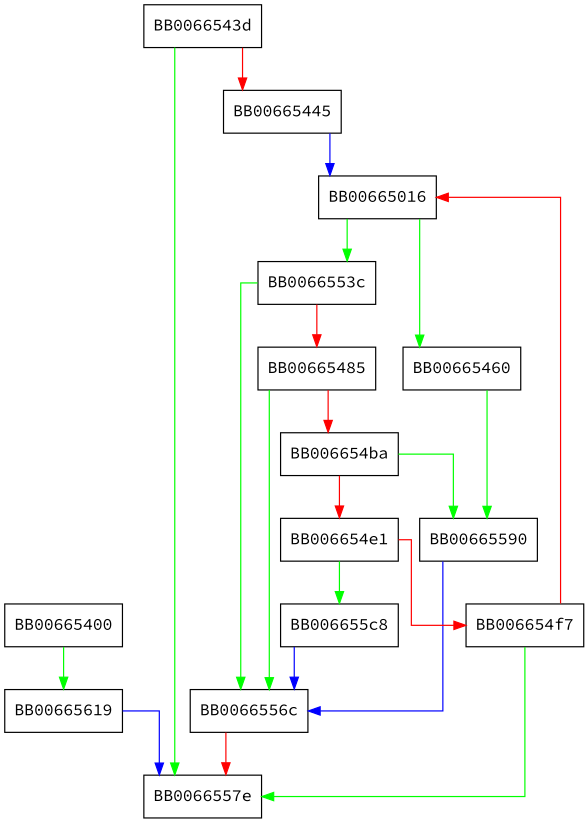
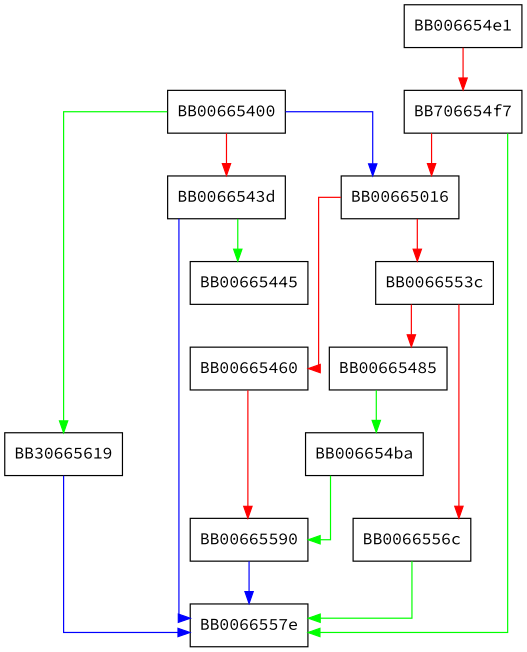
edge "BB0066543d" -> "BB00665445": color red -> green
edge "BB00665400" -> "BB0066543d": added
edge "BB00665445" -> "BB00665016": now "BB00665400" -> "BB00665016"
edge "BB00665016" -> "BB0066553c": color green -> red
edge "BB00665016" -> "BB00665460": color green -> red
edge "BB0066543d" -> "BB0066557e": color green -> blue
edge "BB00665485" -> "BB006654ba": color red -> green
edge "BB00665460" -> "BB00665590": color green -> red
edge "BB0066553c" -> "BB0066556c": color green -> red
edge "BB006654ba" -> "BB006654e1": removed
edge "BB00665485" -> "BB0066556c": removed
node "BB006655c8": removed
node "BB006654f7": label "BB006654f7" -> "BB706654f7"
edge "BB00665590" -> "BB0066556c": now "BB00665590" -> "BB0066557e"
node "BB00665619": label "BB00665619" -> "BB30665619"
edge "BB0066556c" -> "BB0066557e": color red -> green
